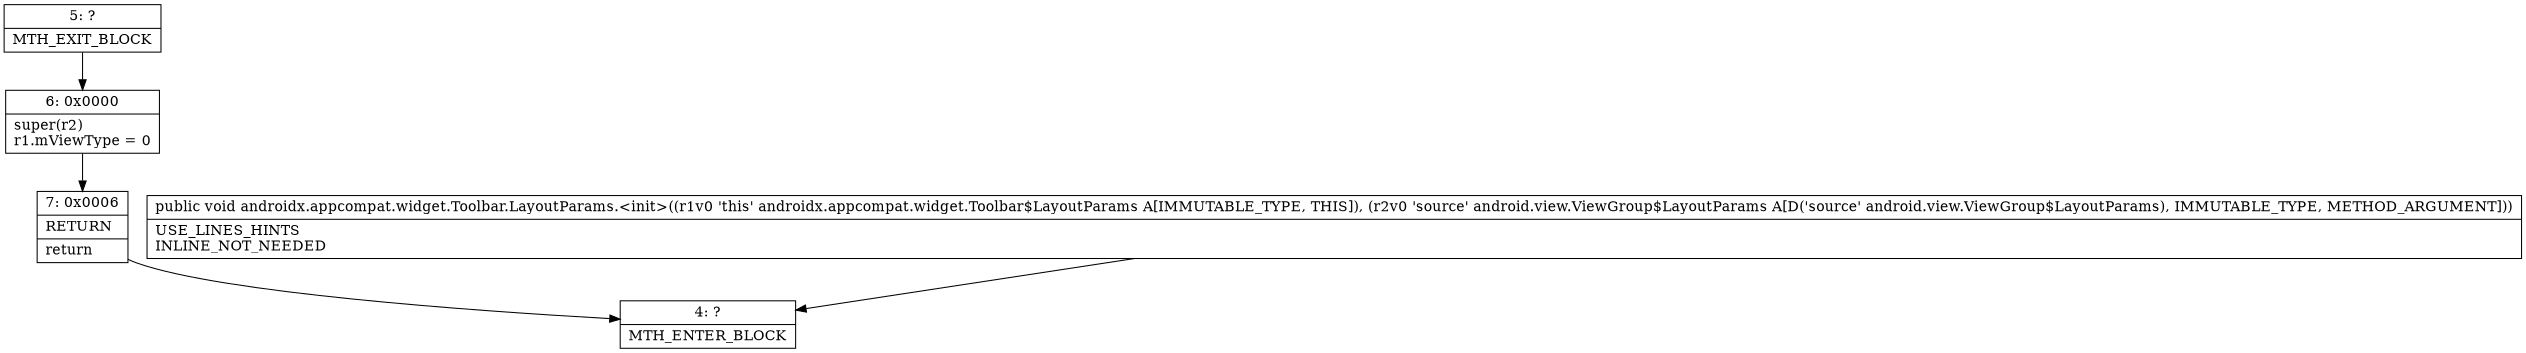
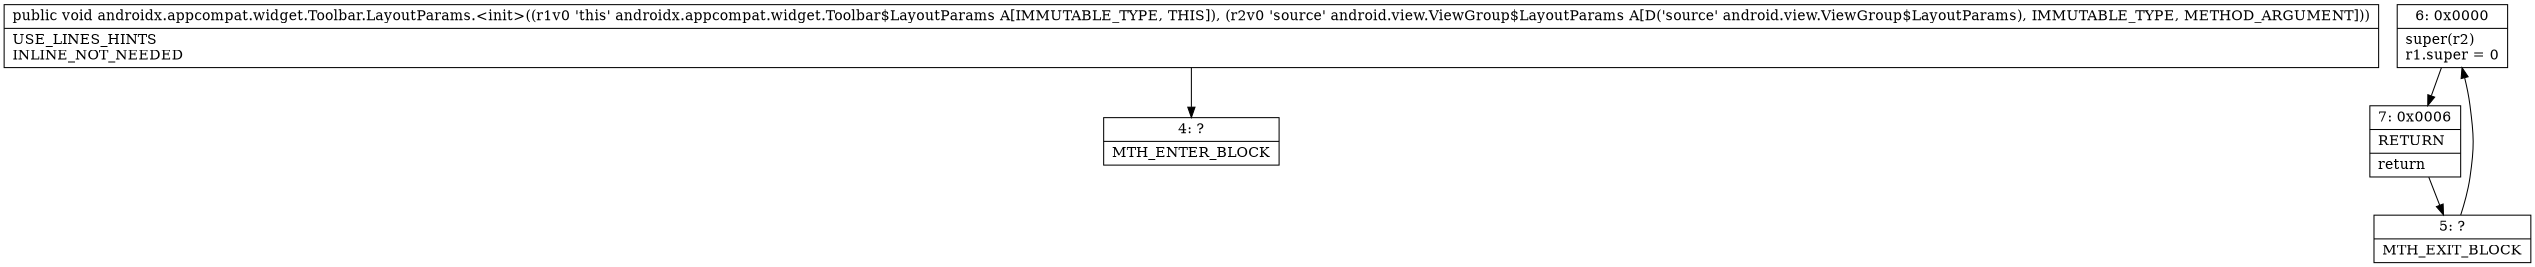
node "6: 0x0000": text "r1.mViewType = 0" -> "r1.super = 0"
edge "7: 0x0006" -> "4: ?": now "7: 0x0006" -> "5: ?"
